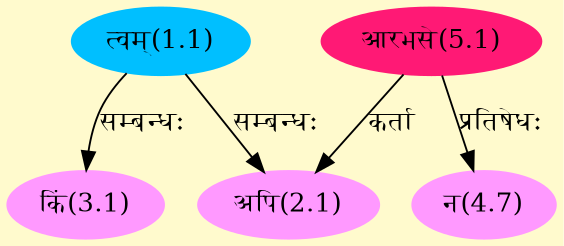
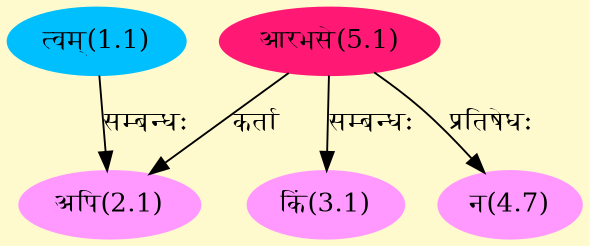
edge "त्वम्(1.1)" -> "किं(3.1)": now "आरभसे(5.1)" -> "किं(3.1)"
